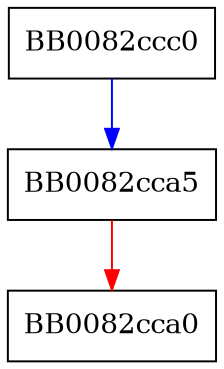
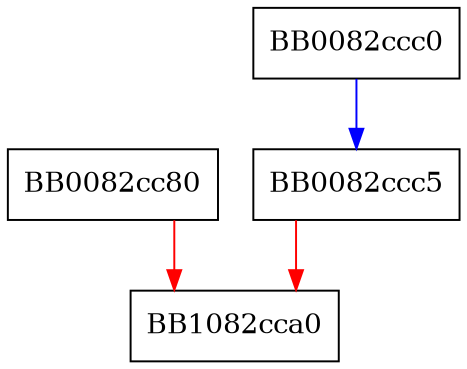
node "BB0082cca5": label "BB0082cca5" -> "BB0082ccc5"
node "BB0082cc80": added
node "BB0082cca0": label "BB0082cca0" -> "BB1082cca0"
